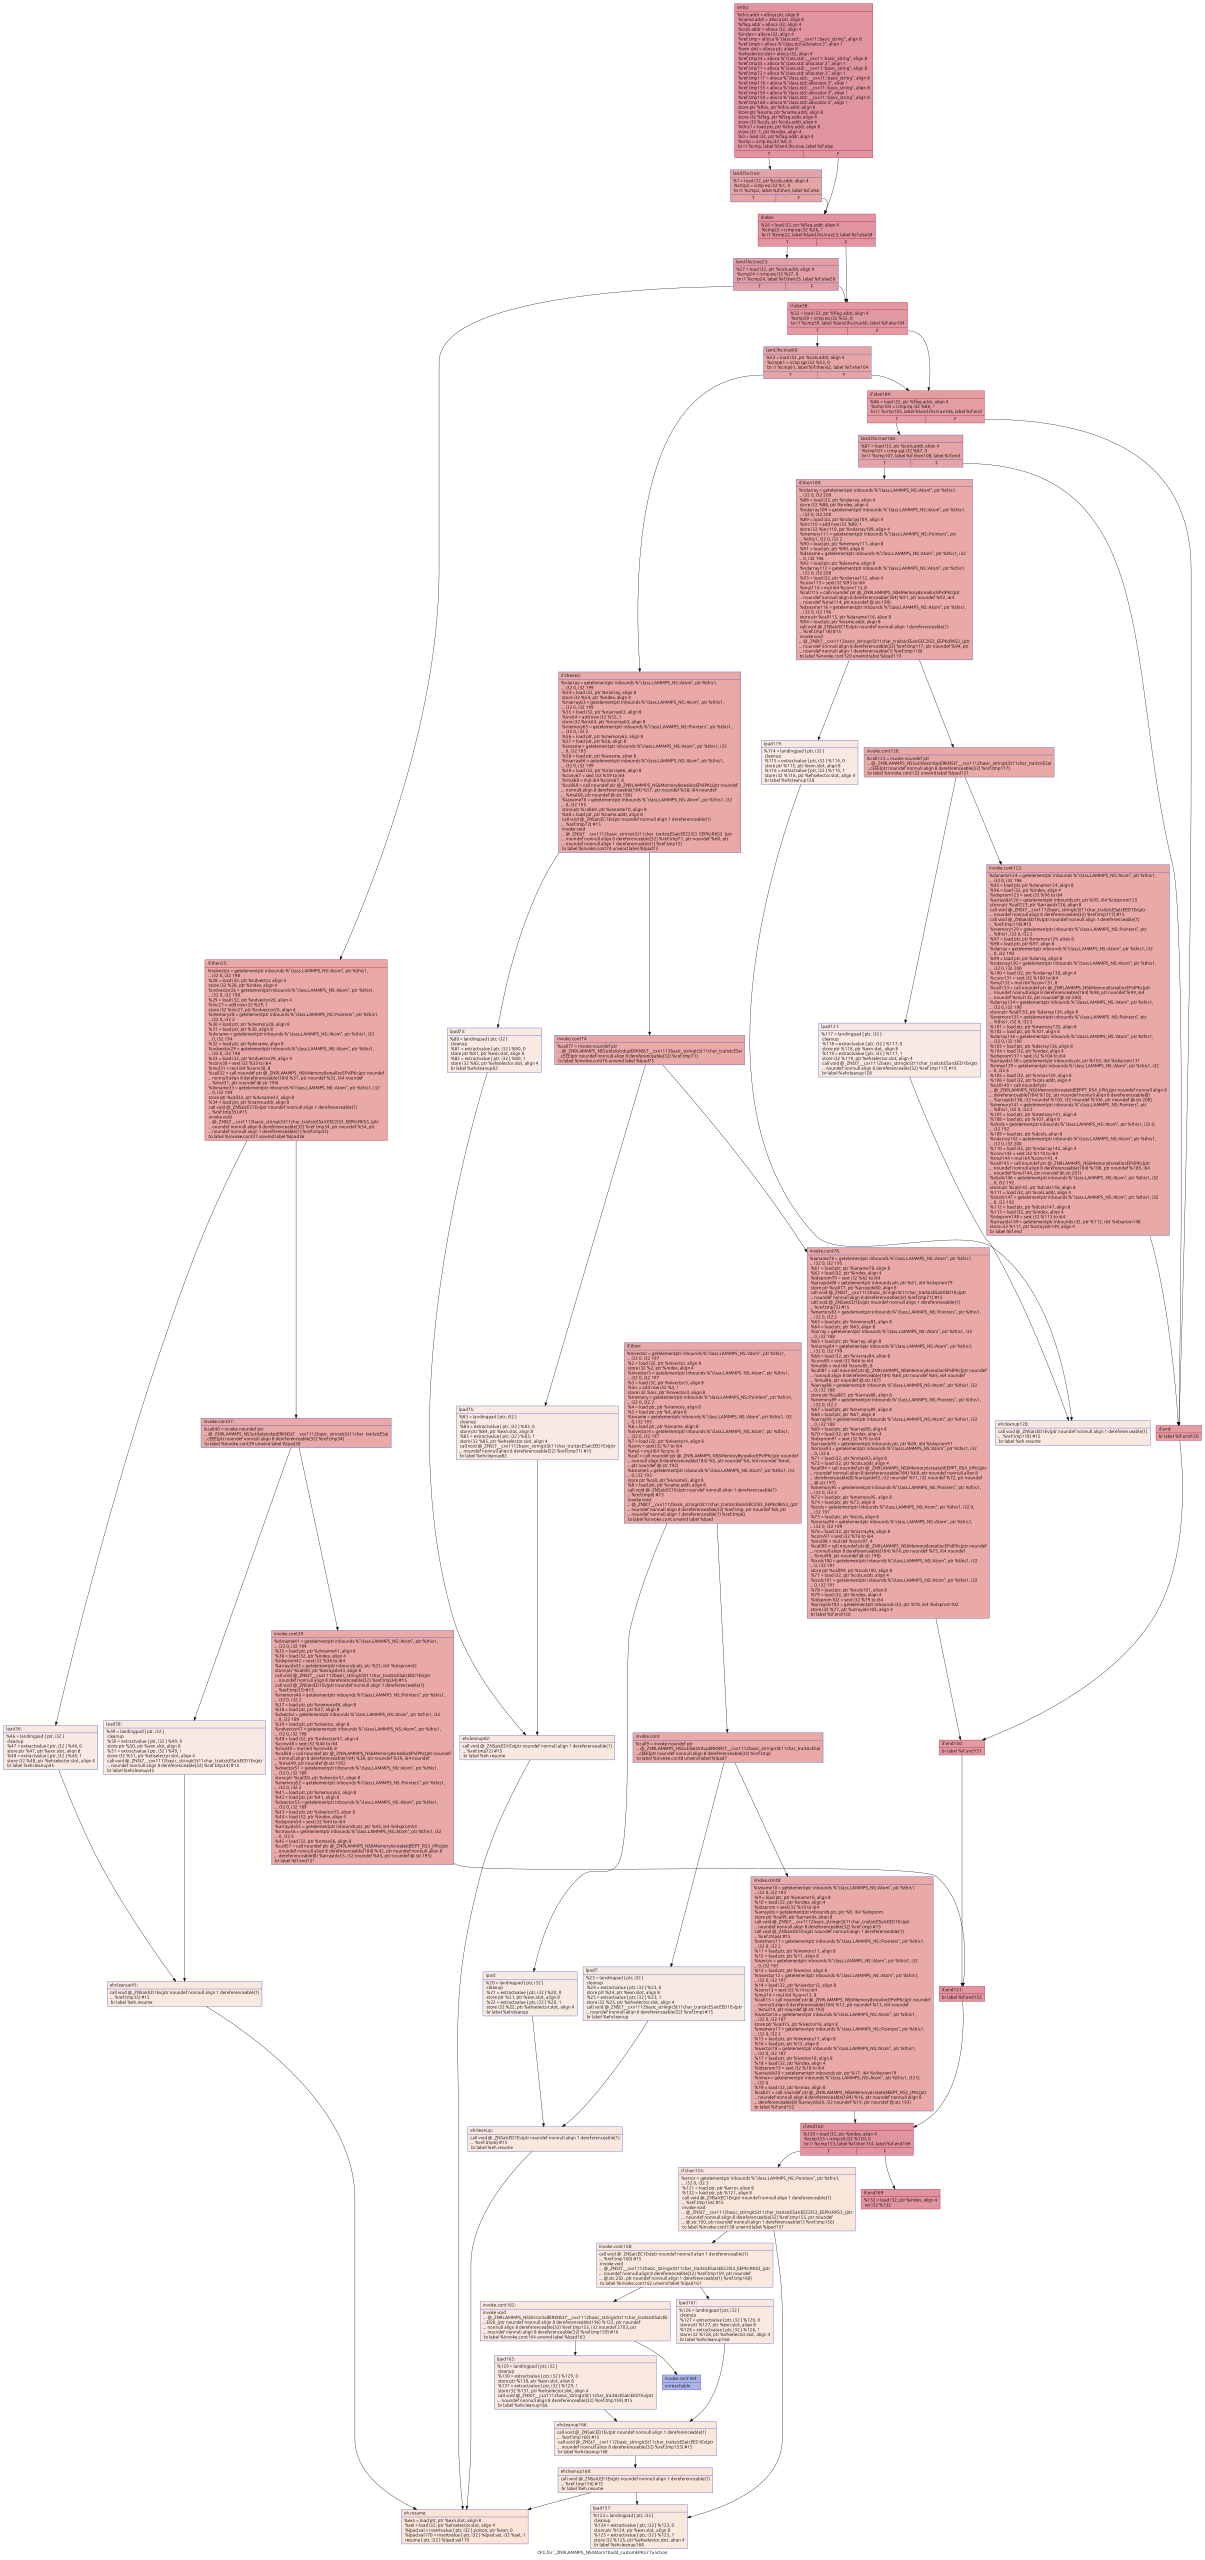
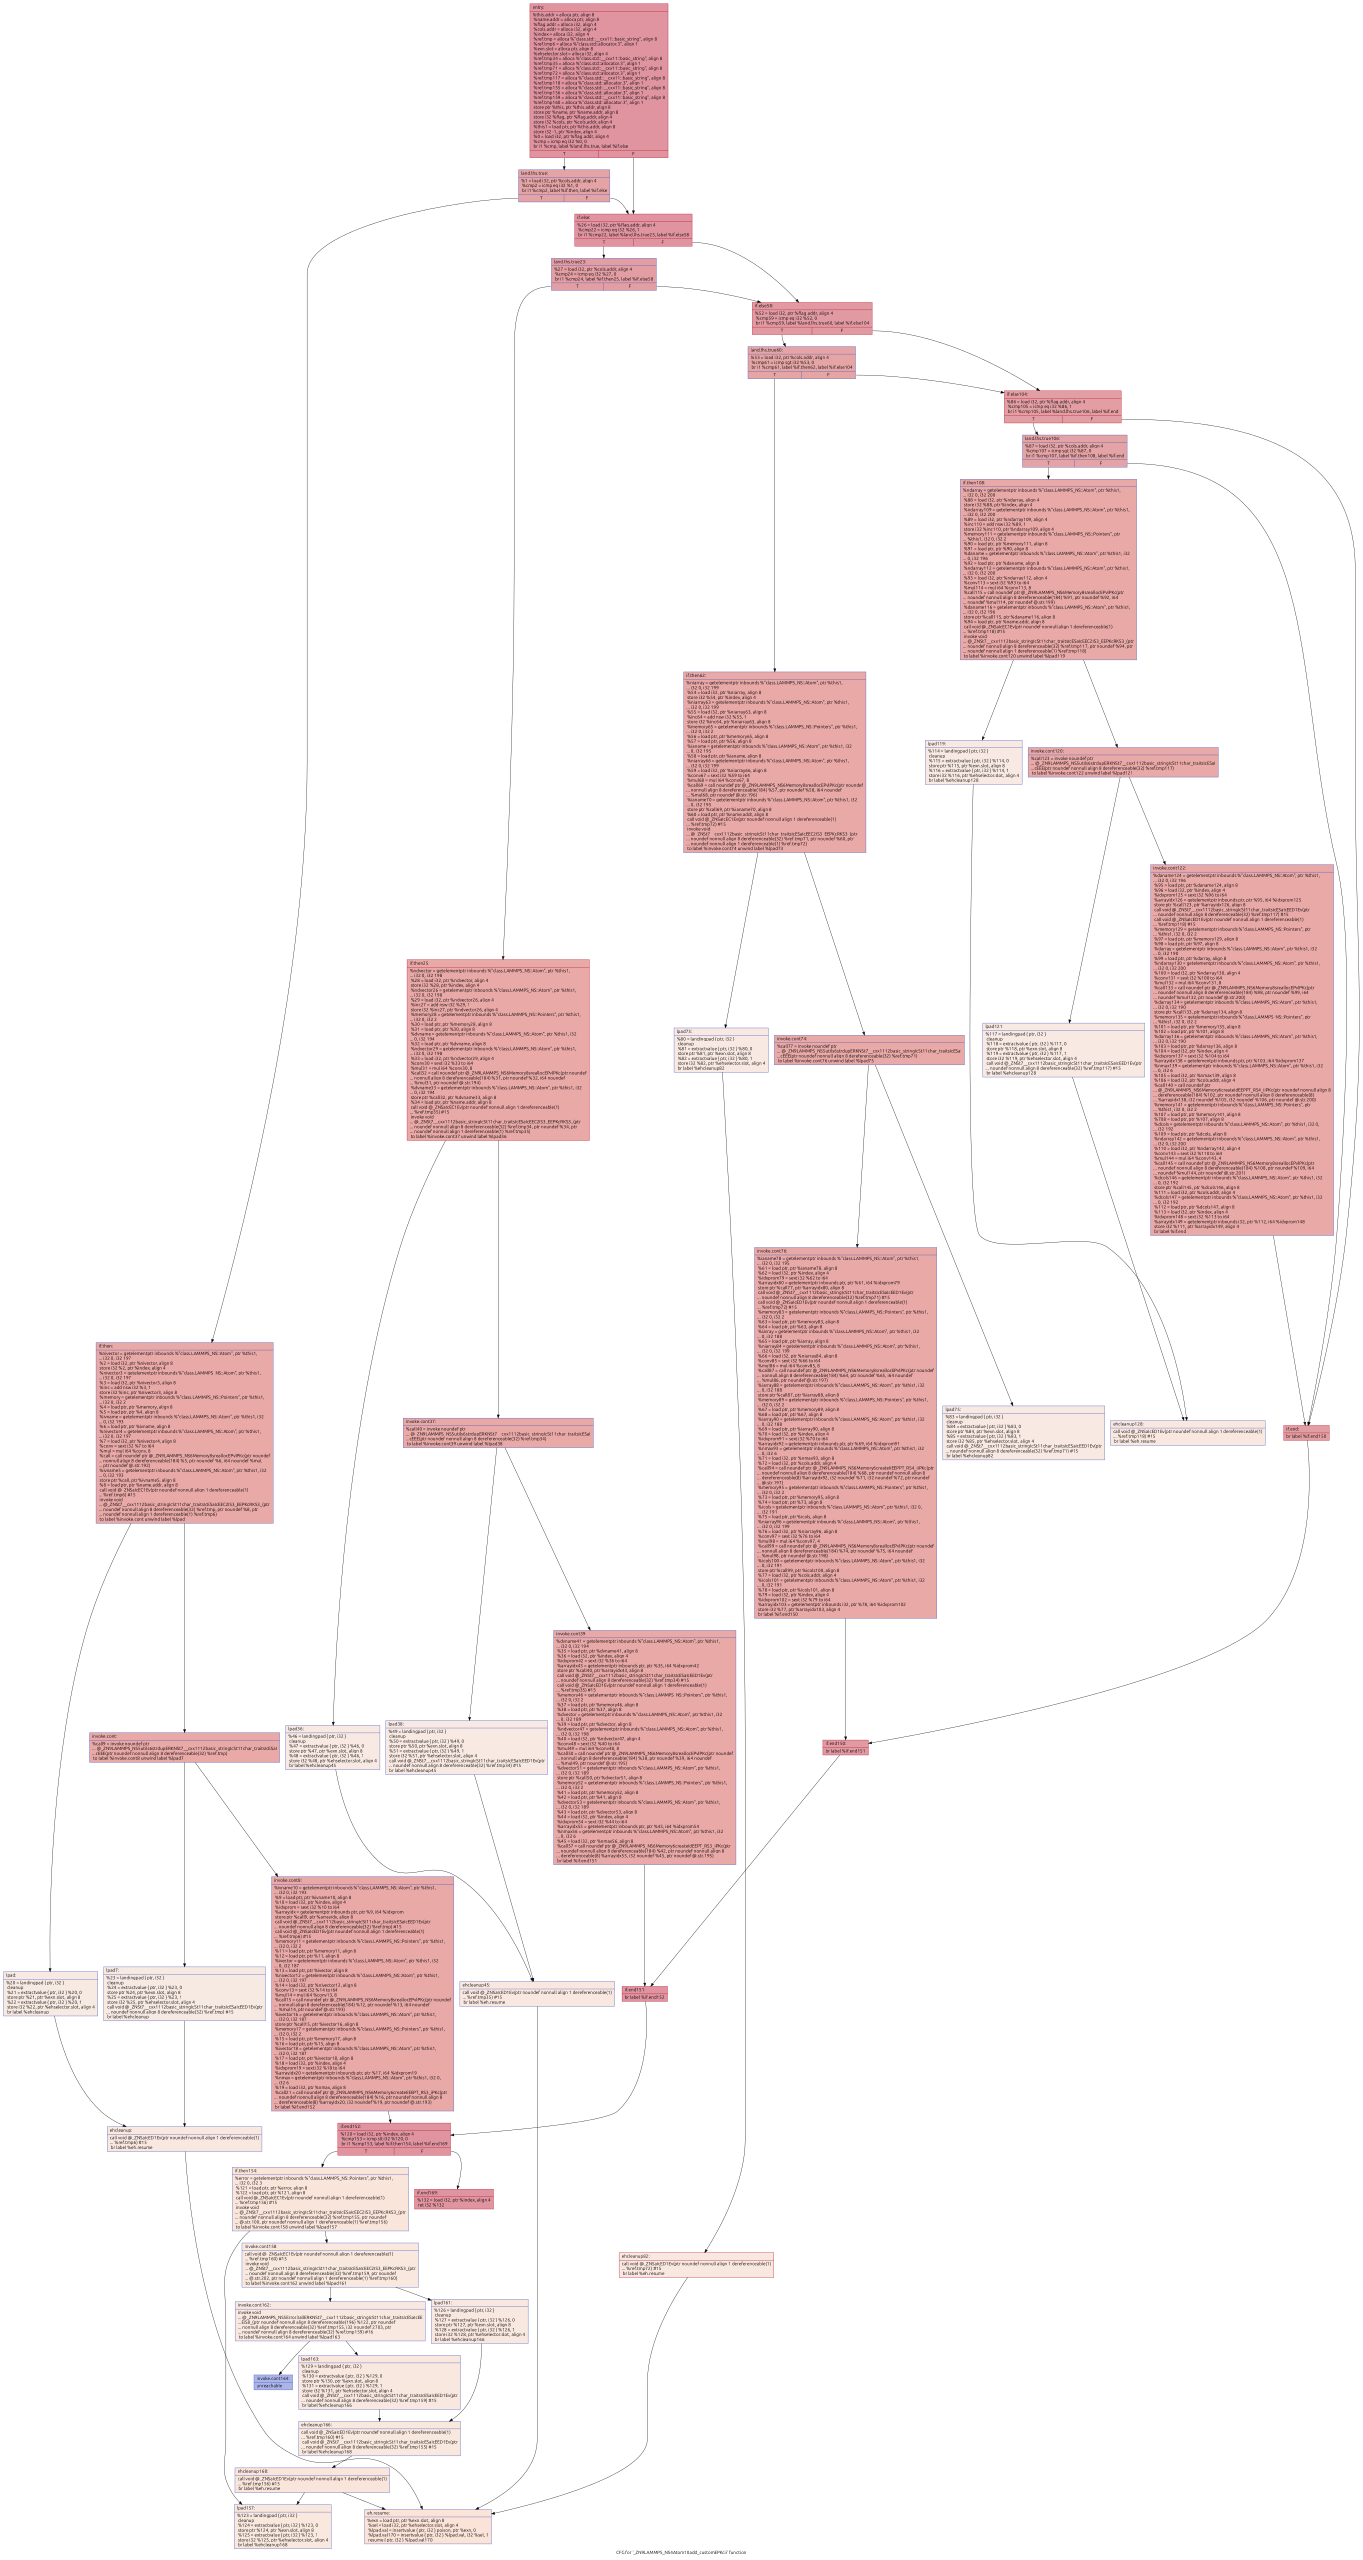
edge "land.lhs.true:" -> "if.then:": added
edge "lpad75:" -> "ehcleanup82:": removed
node "ehcleanup82:": color #3d50c3ff -> #b70d28ff
